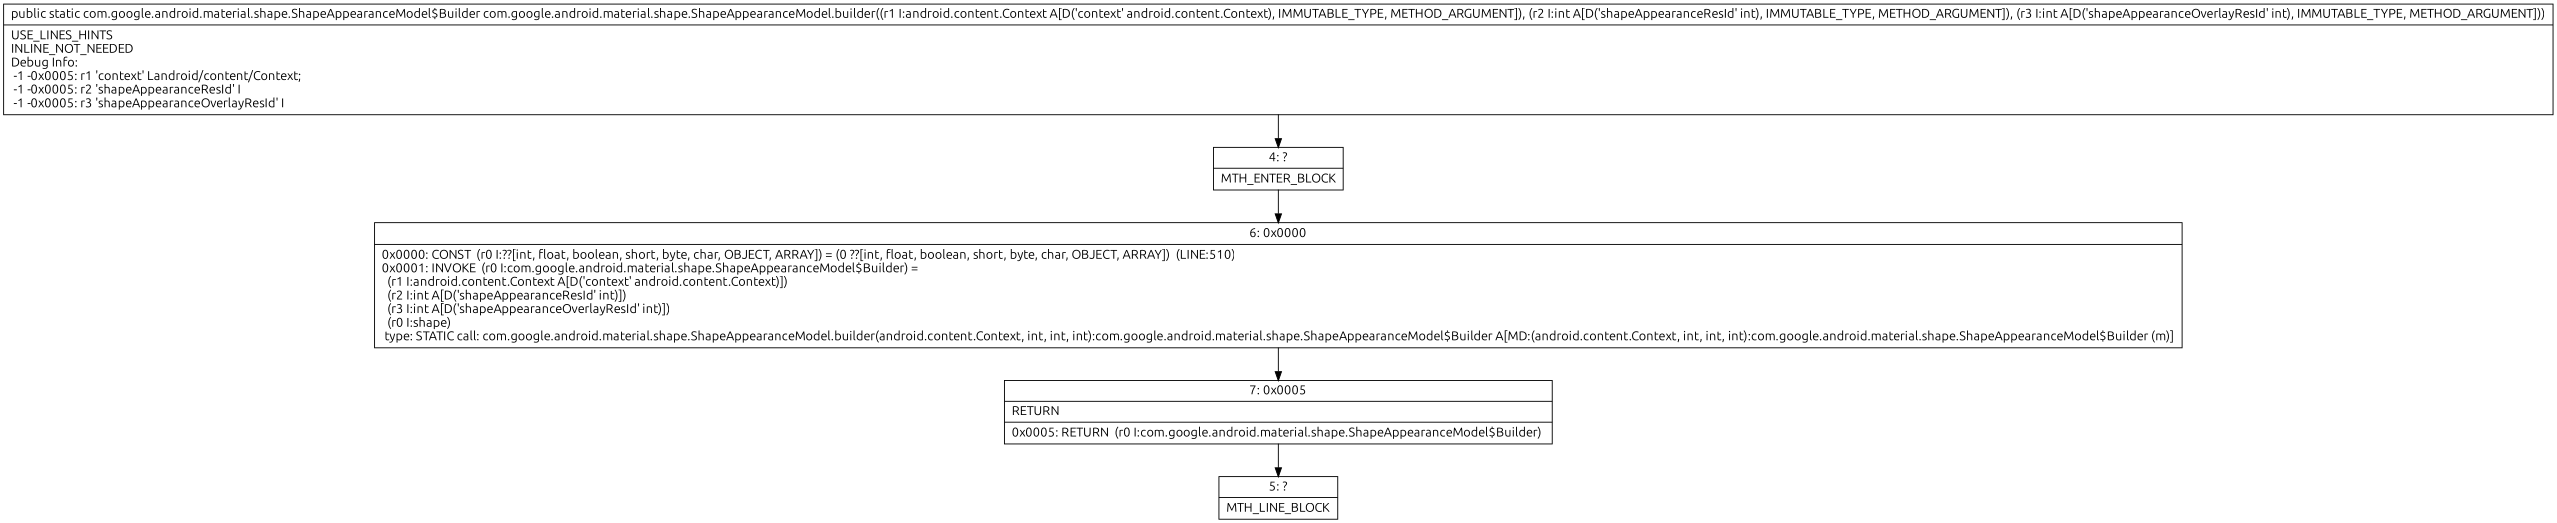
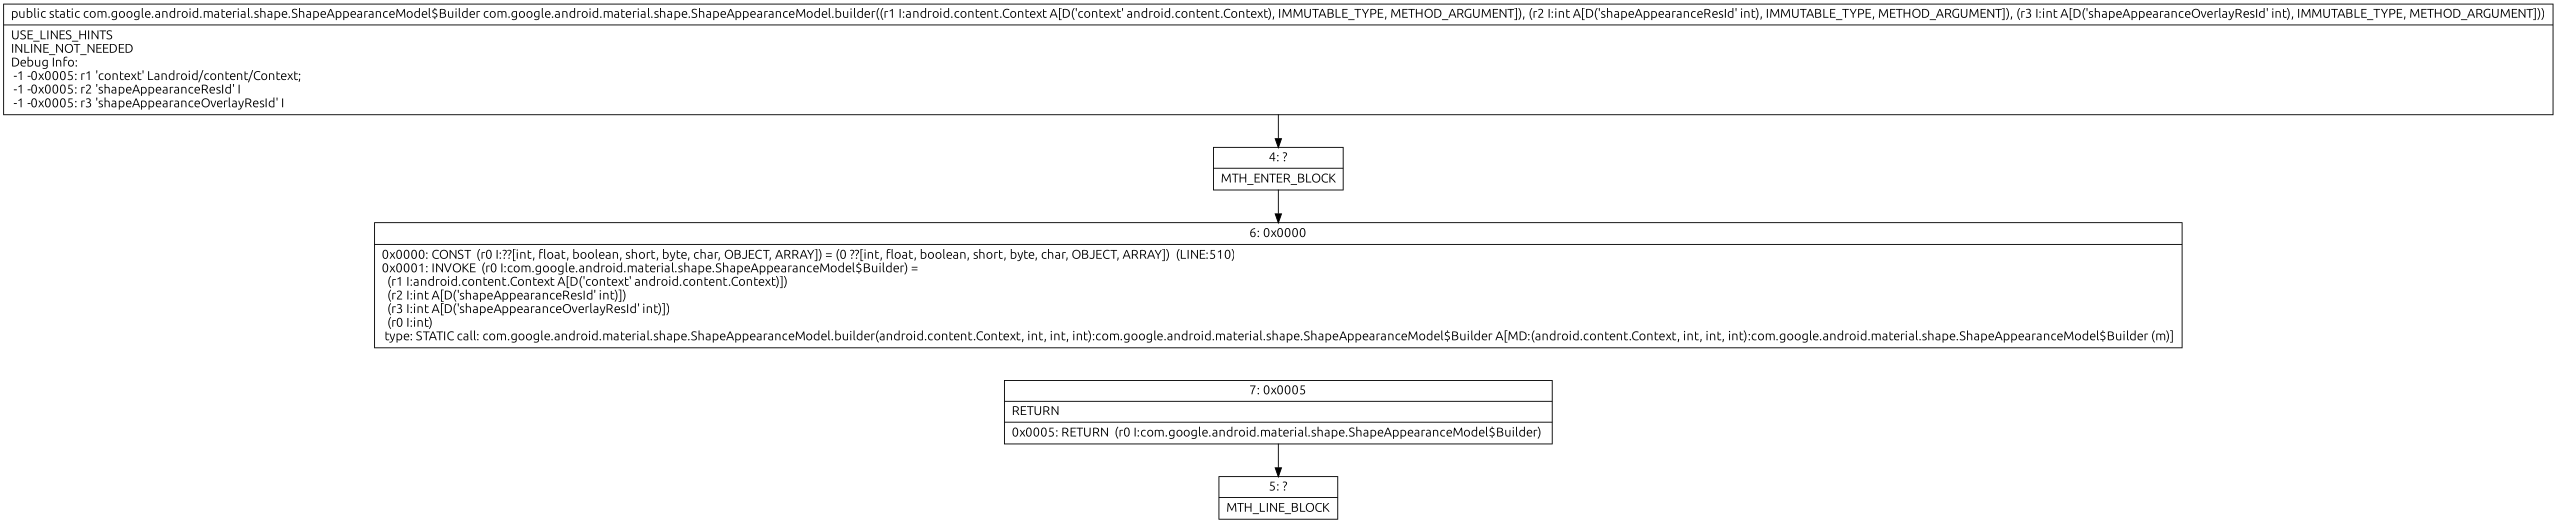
node "6: 0x0000": text "(r0 I:shape)" -> "(r0 I:int)"
edge "6: 0x0000" -> "7: 0x0005": removed
